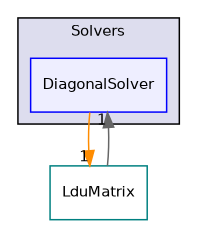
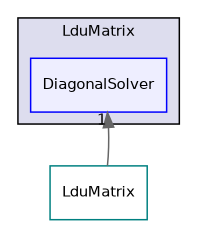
cluster "Solvers": label "Solvers" -> "LduMatrix"
edge "DiagonalSolver" -> "LduMatrix": removed
